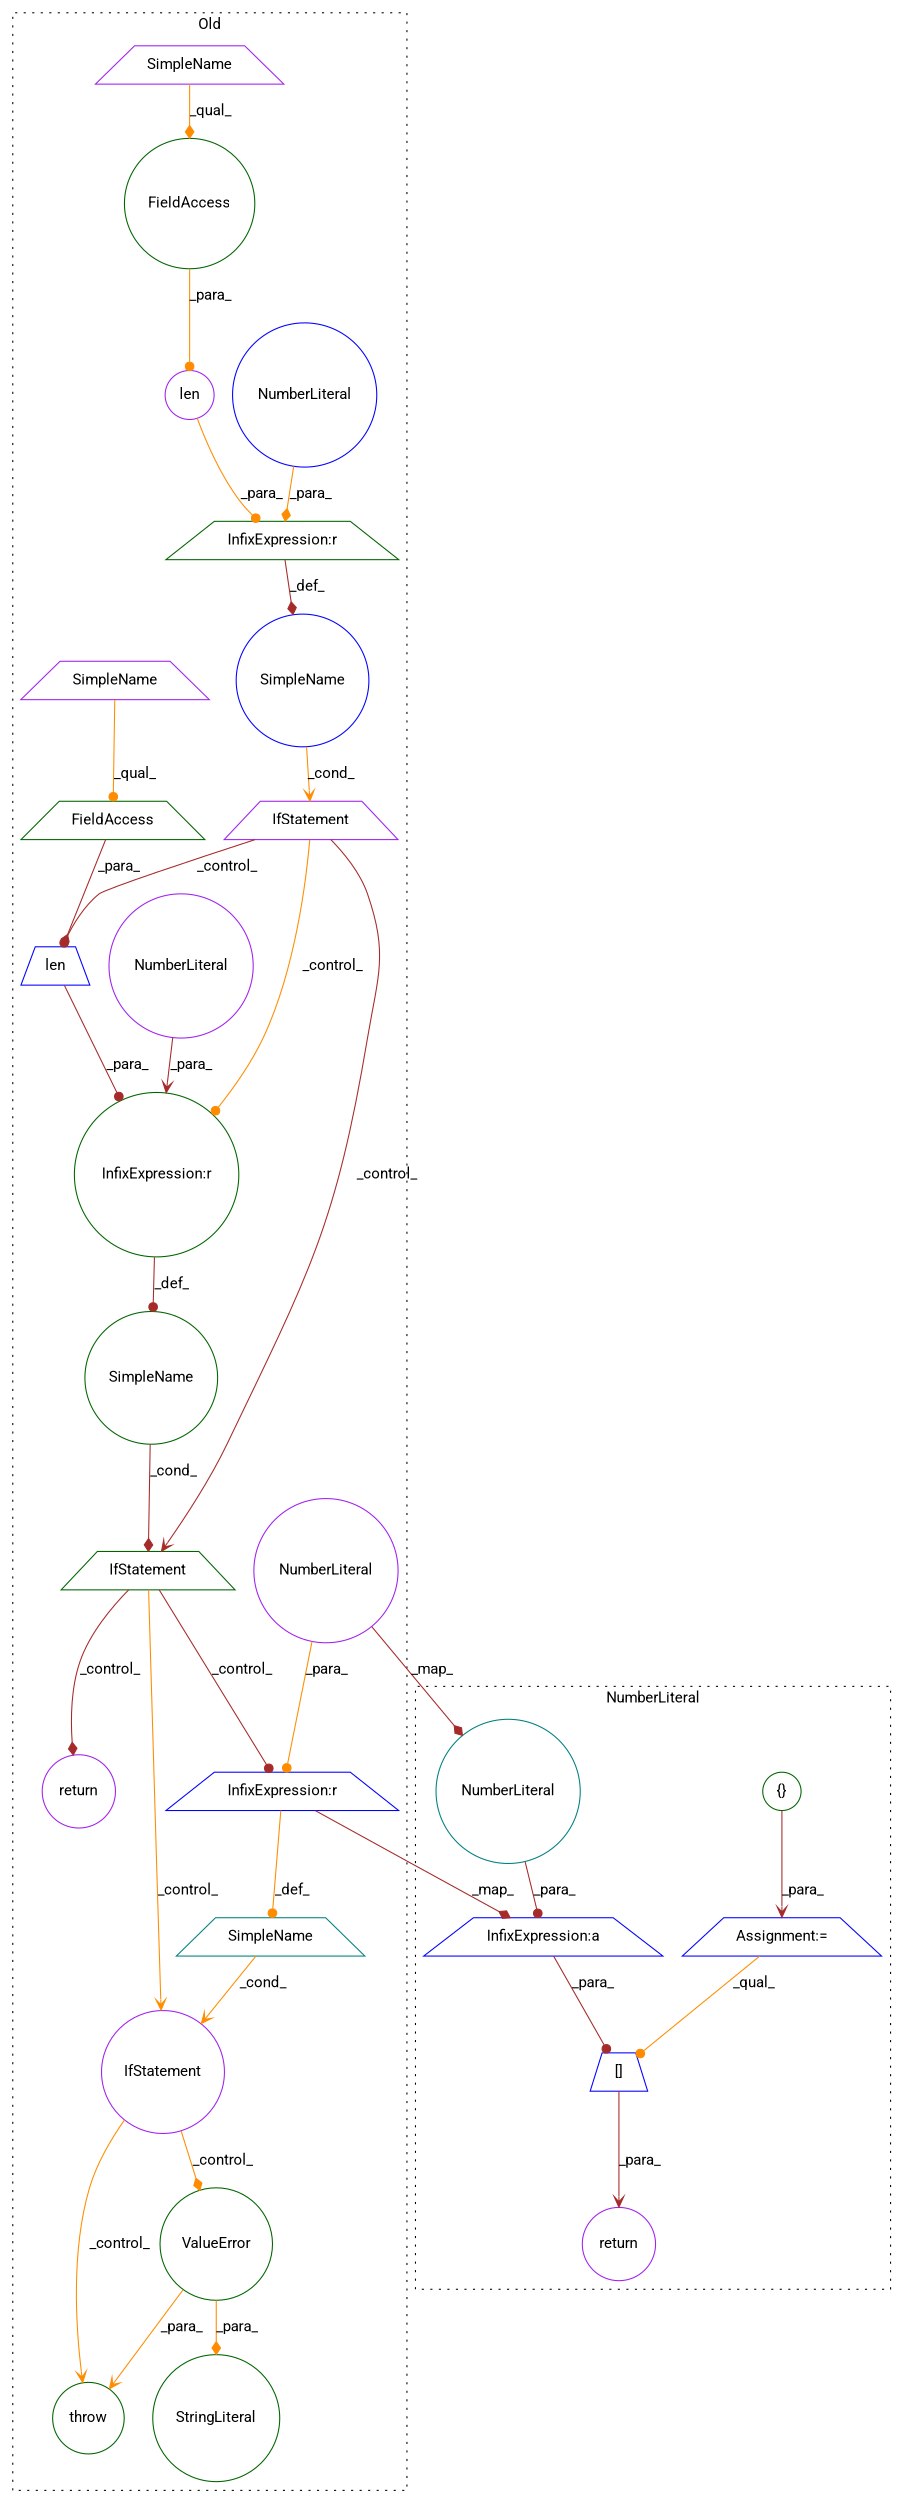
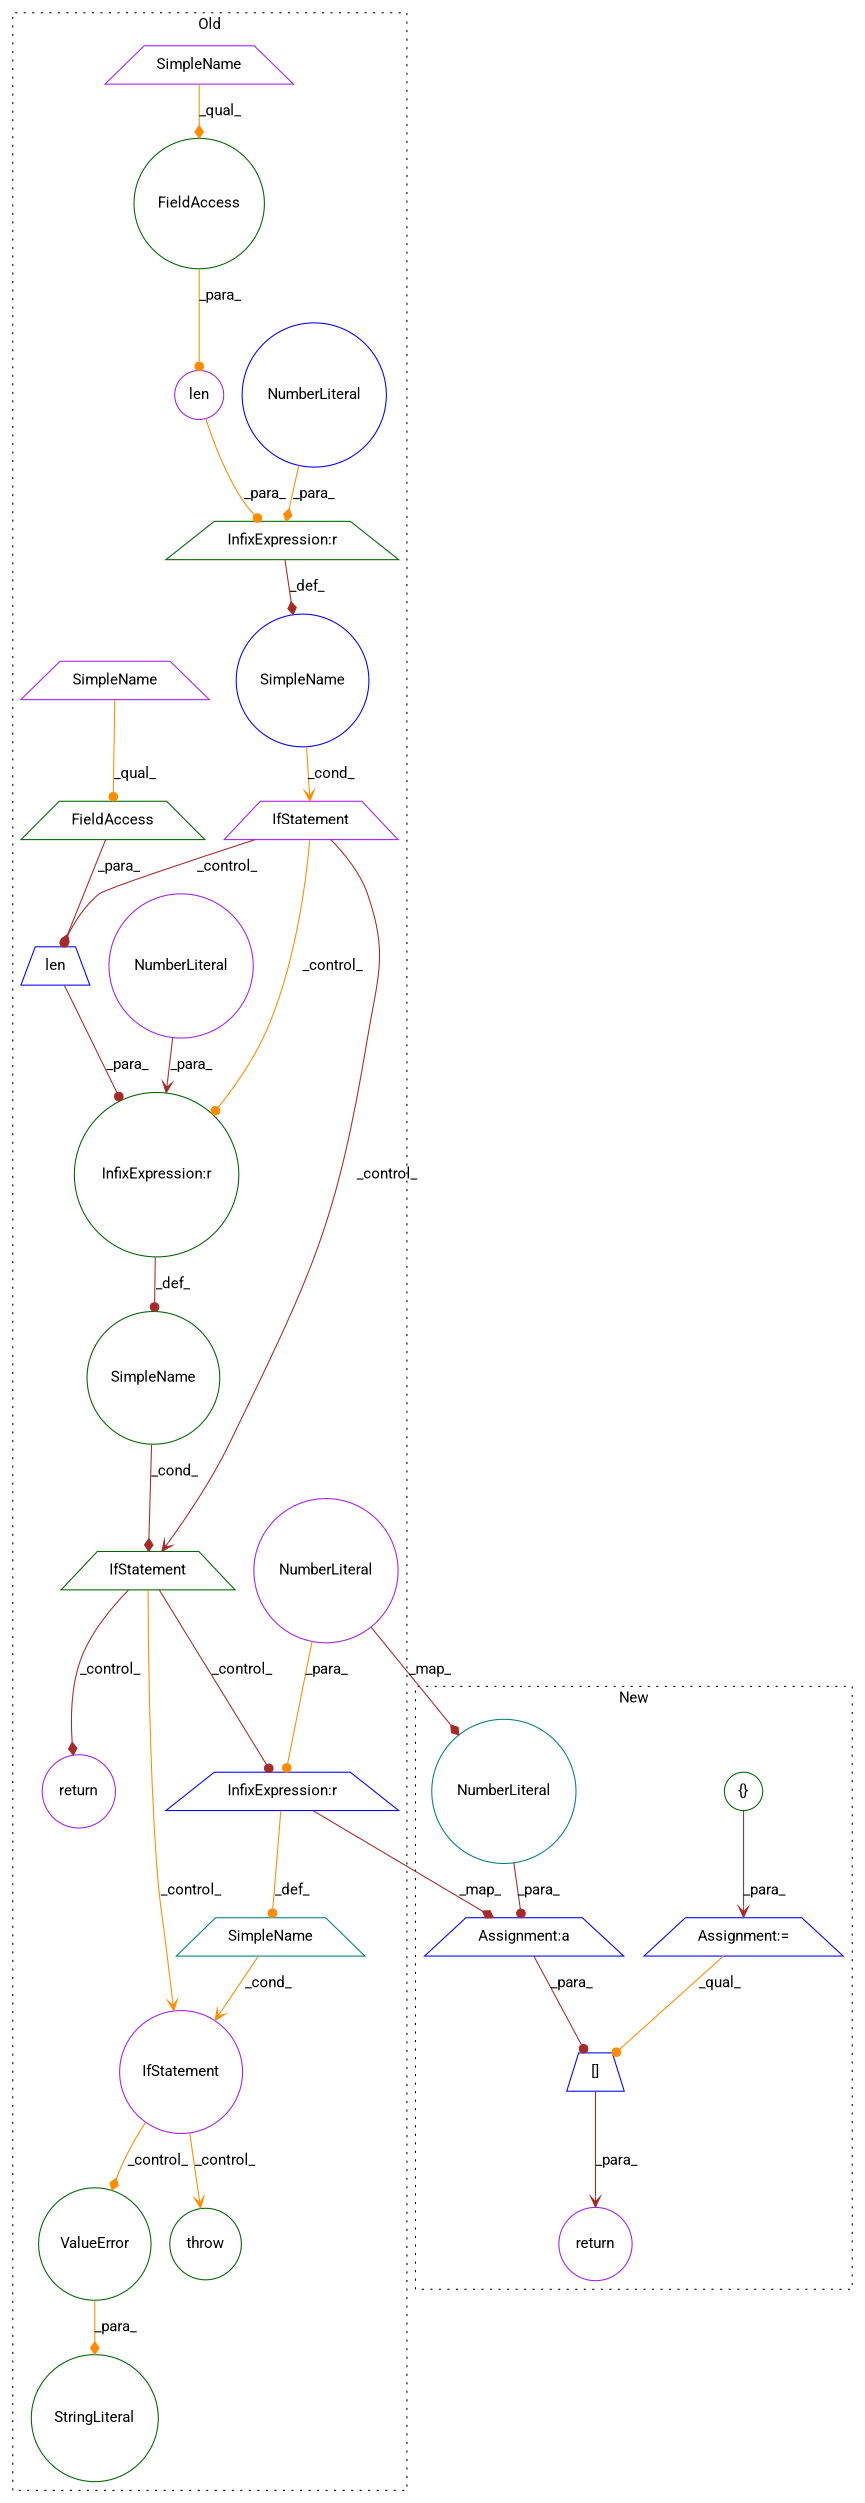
cluster "NumberLiteral": label "NumberLiteral" -> "New"
node "InfixExpression:a": label "InfixExpression:a" -> "Assignment:a"
edge "ValueError" -> "throw": removed, label "_para_"
